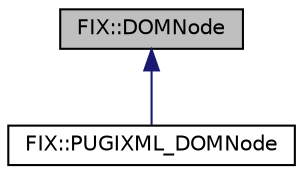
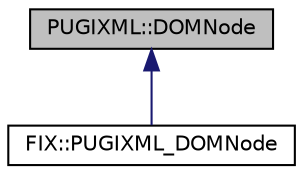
node "FIX::DOMNode": label "FIX::DOMNode" -> "PUGIXML::DOMNode"
